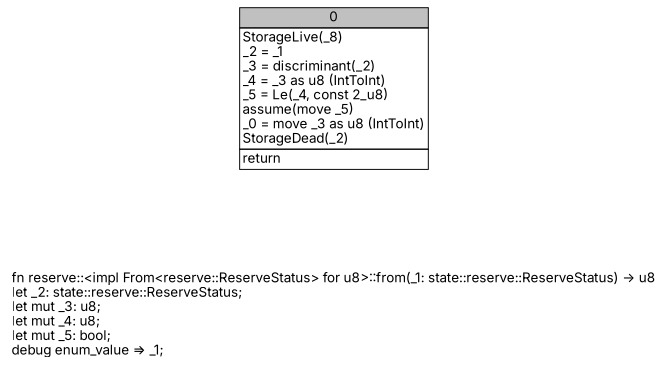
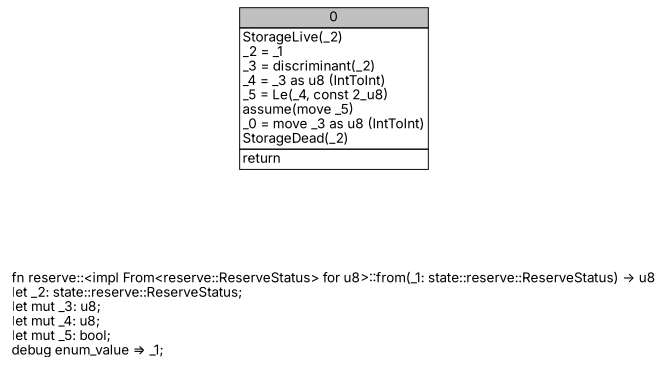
node "0": text "StorageLive(_8)" -> "StorageLive(_2)"
